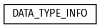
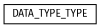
node "DATA_TYPE_INFO": label "DATA_TYPE_INFO" -> "DATA_TYPE_TYPE"
